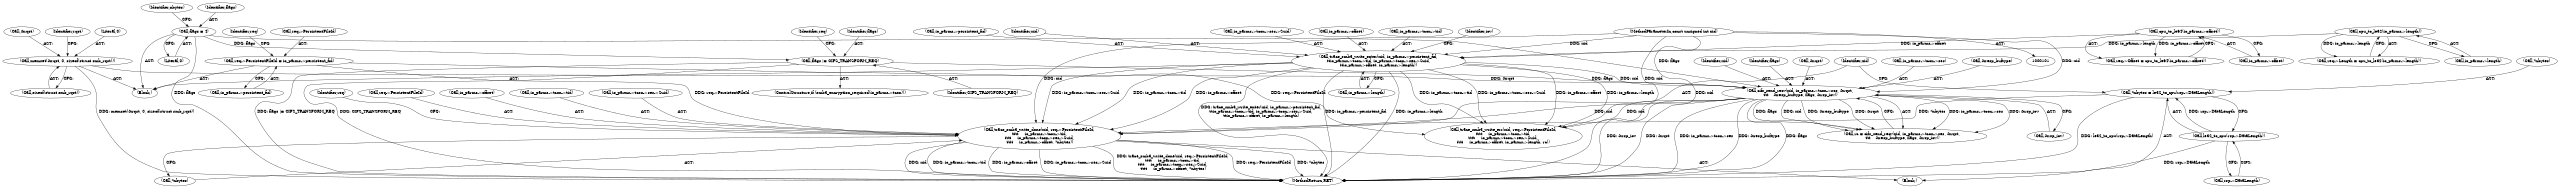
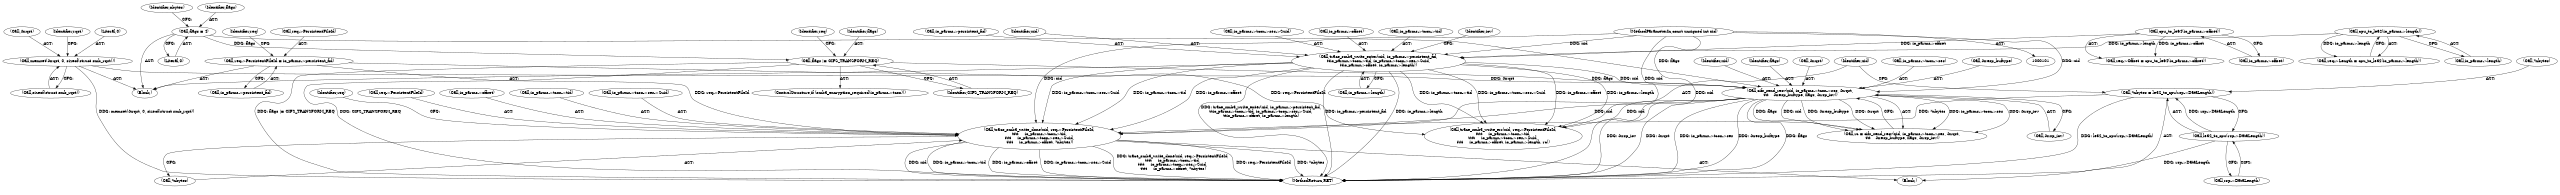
edge "(Call,req->Offset = cpu_to_le64(io_parms->offset))" -> "(Call,cpu_to_le64(io_parms->offset))": removed, label "CFG:"
edge "(Call,flags |= CIFS_TRANSFORM_REQ)" -> "(Identifier,CIFS_TRANSFORM_REQ)": added, label "CFG:"
edge "(Call,flags = 4)" -> "(MethodReturn,RET)": removed, label "DDG: flags"
